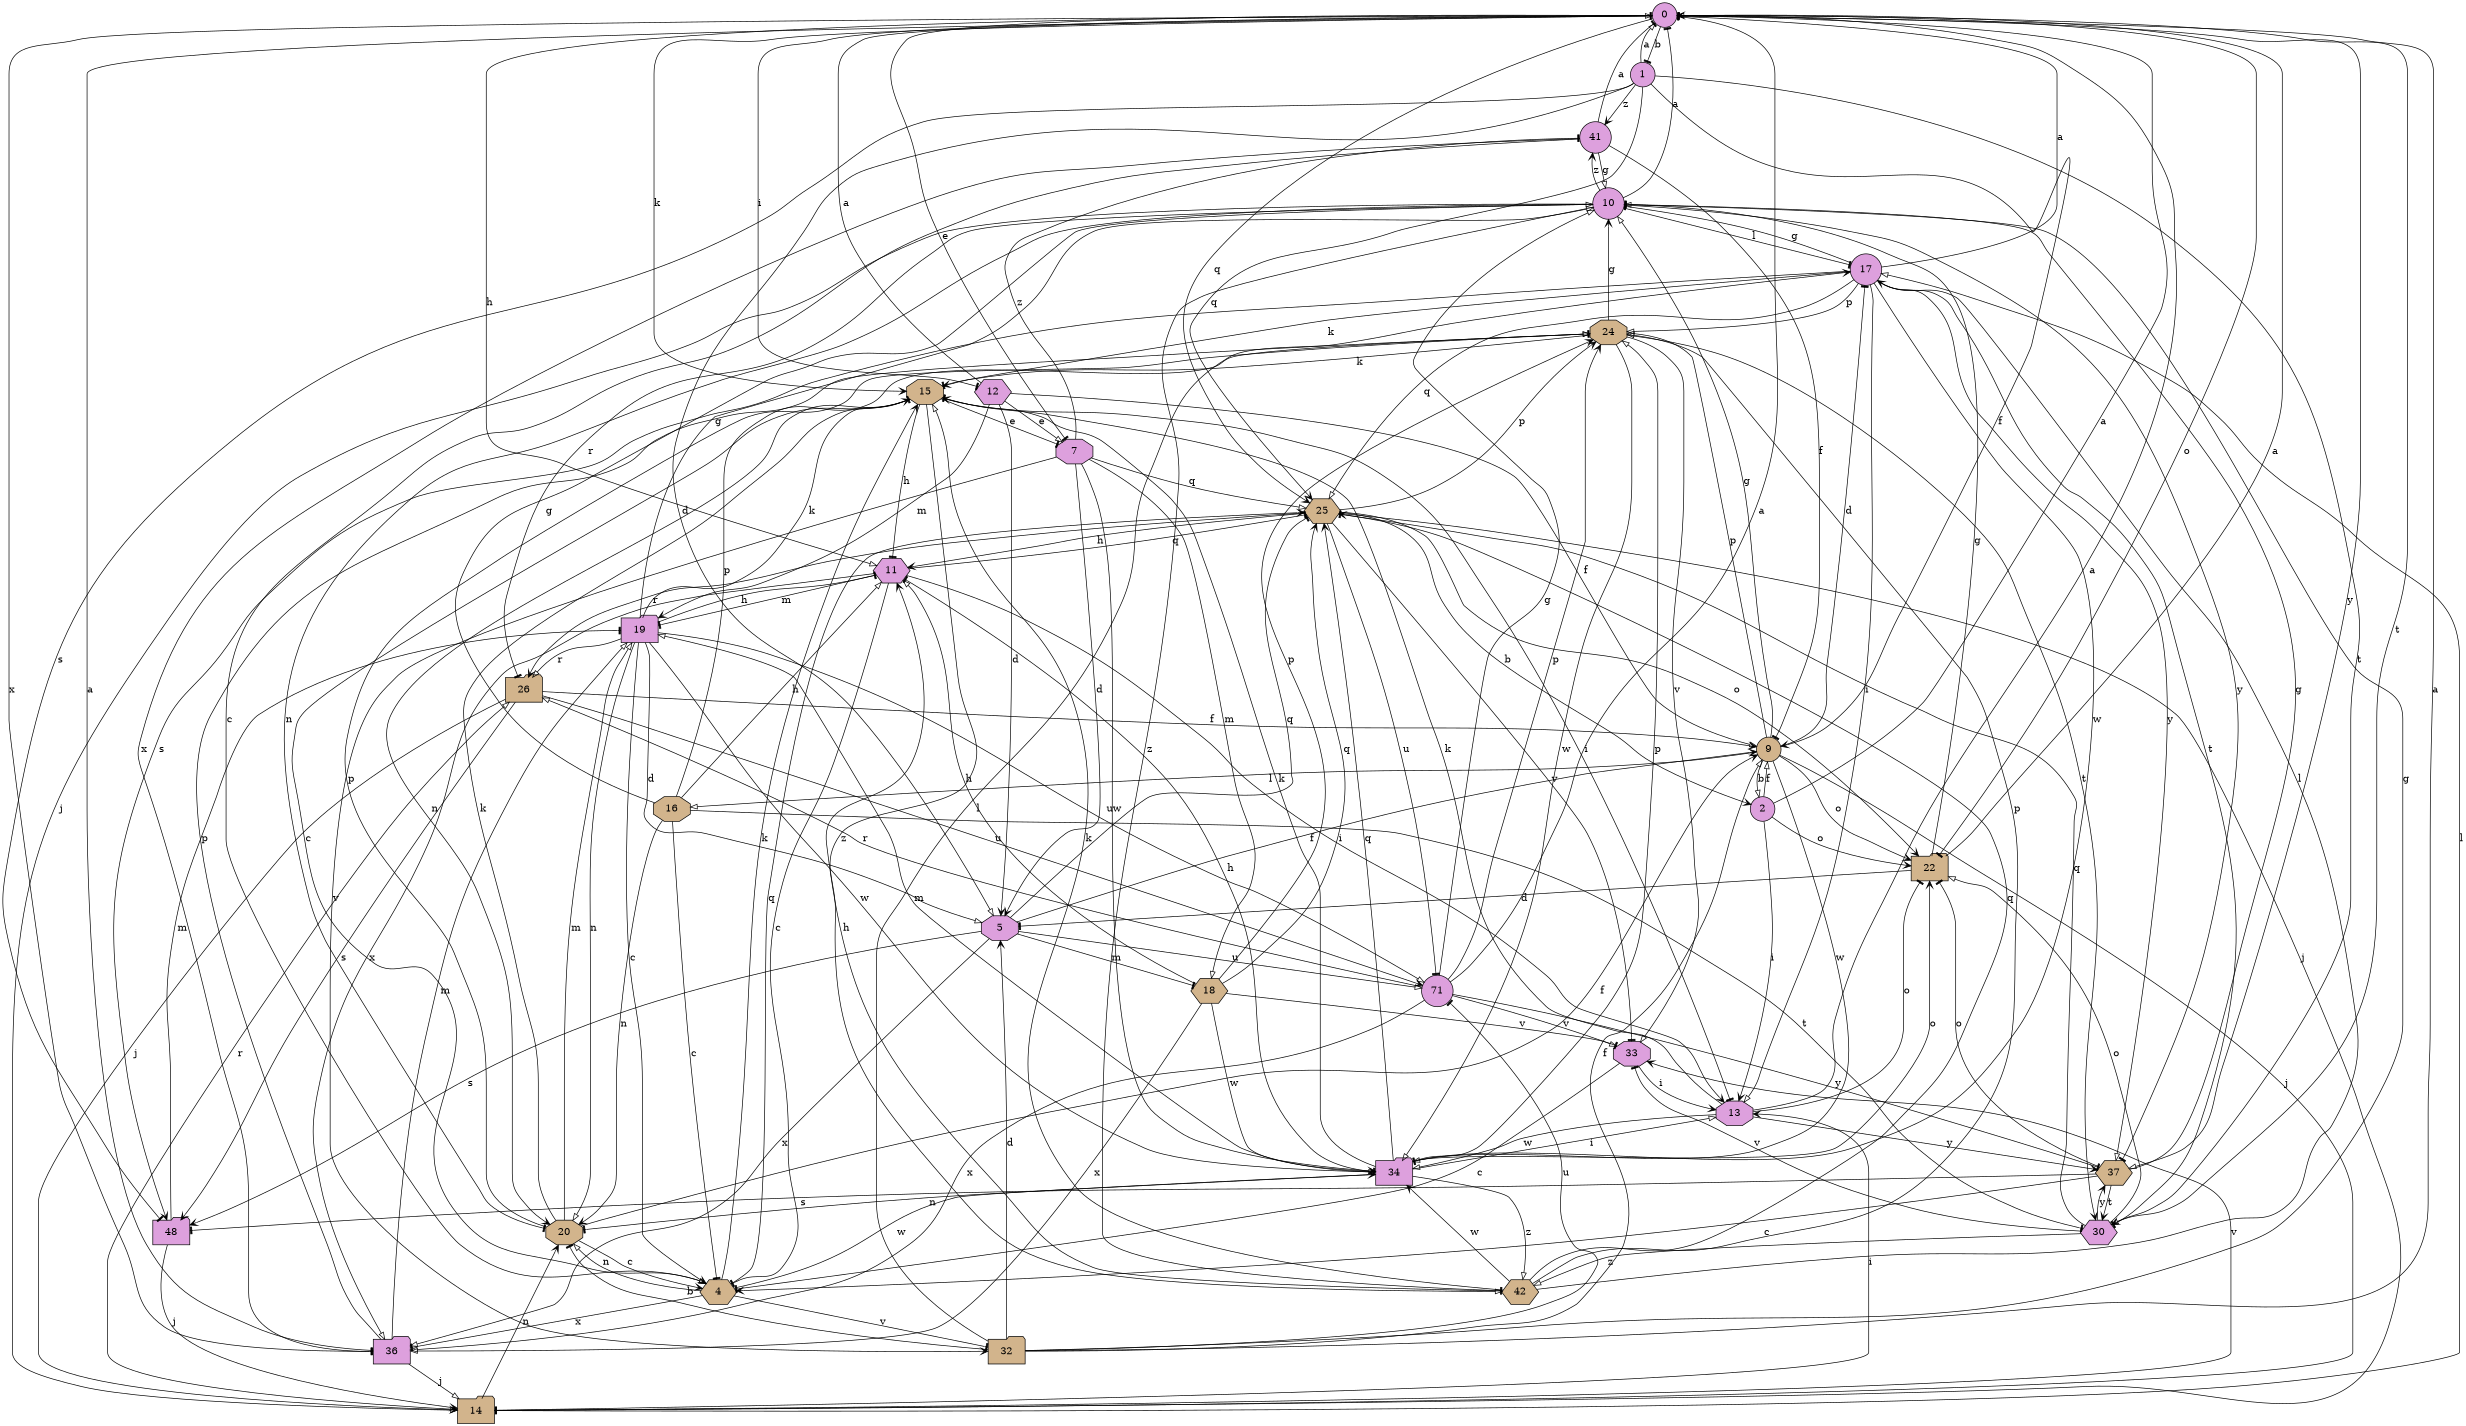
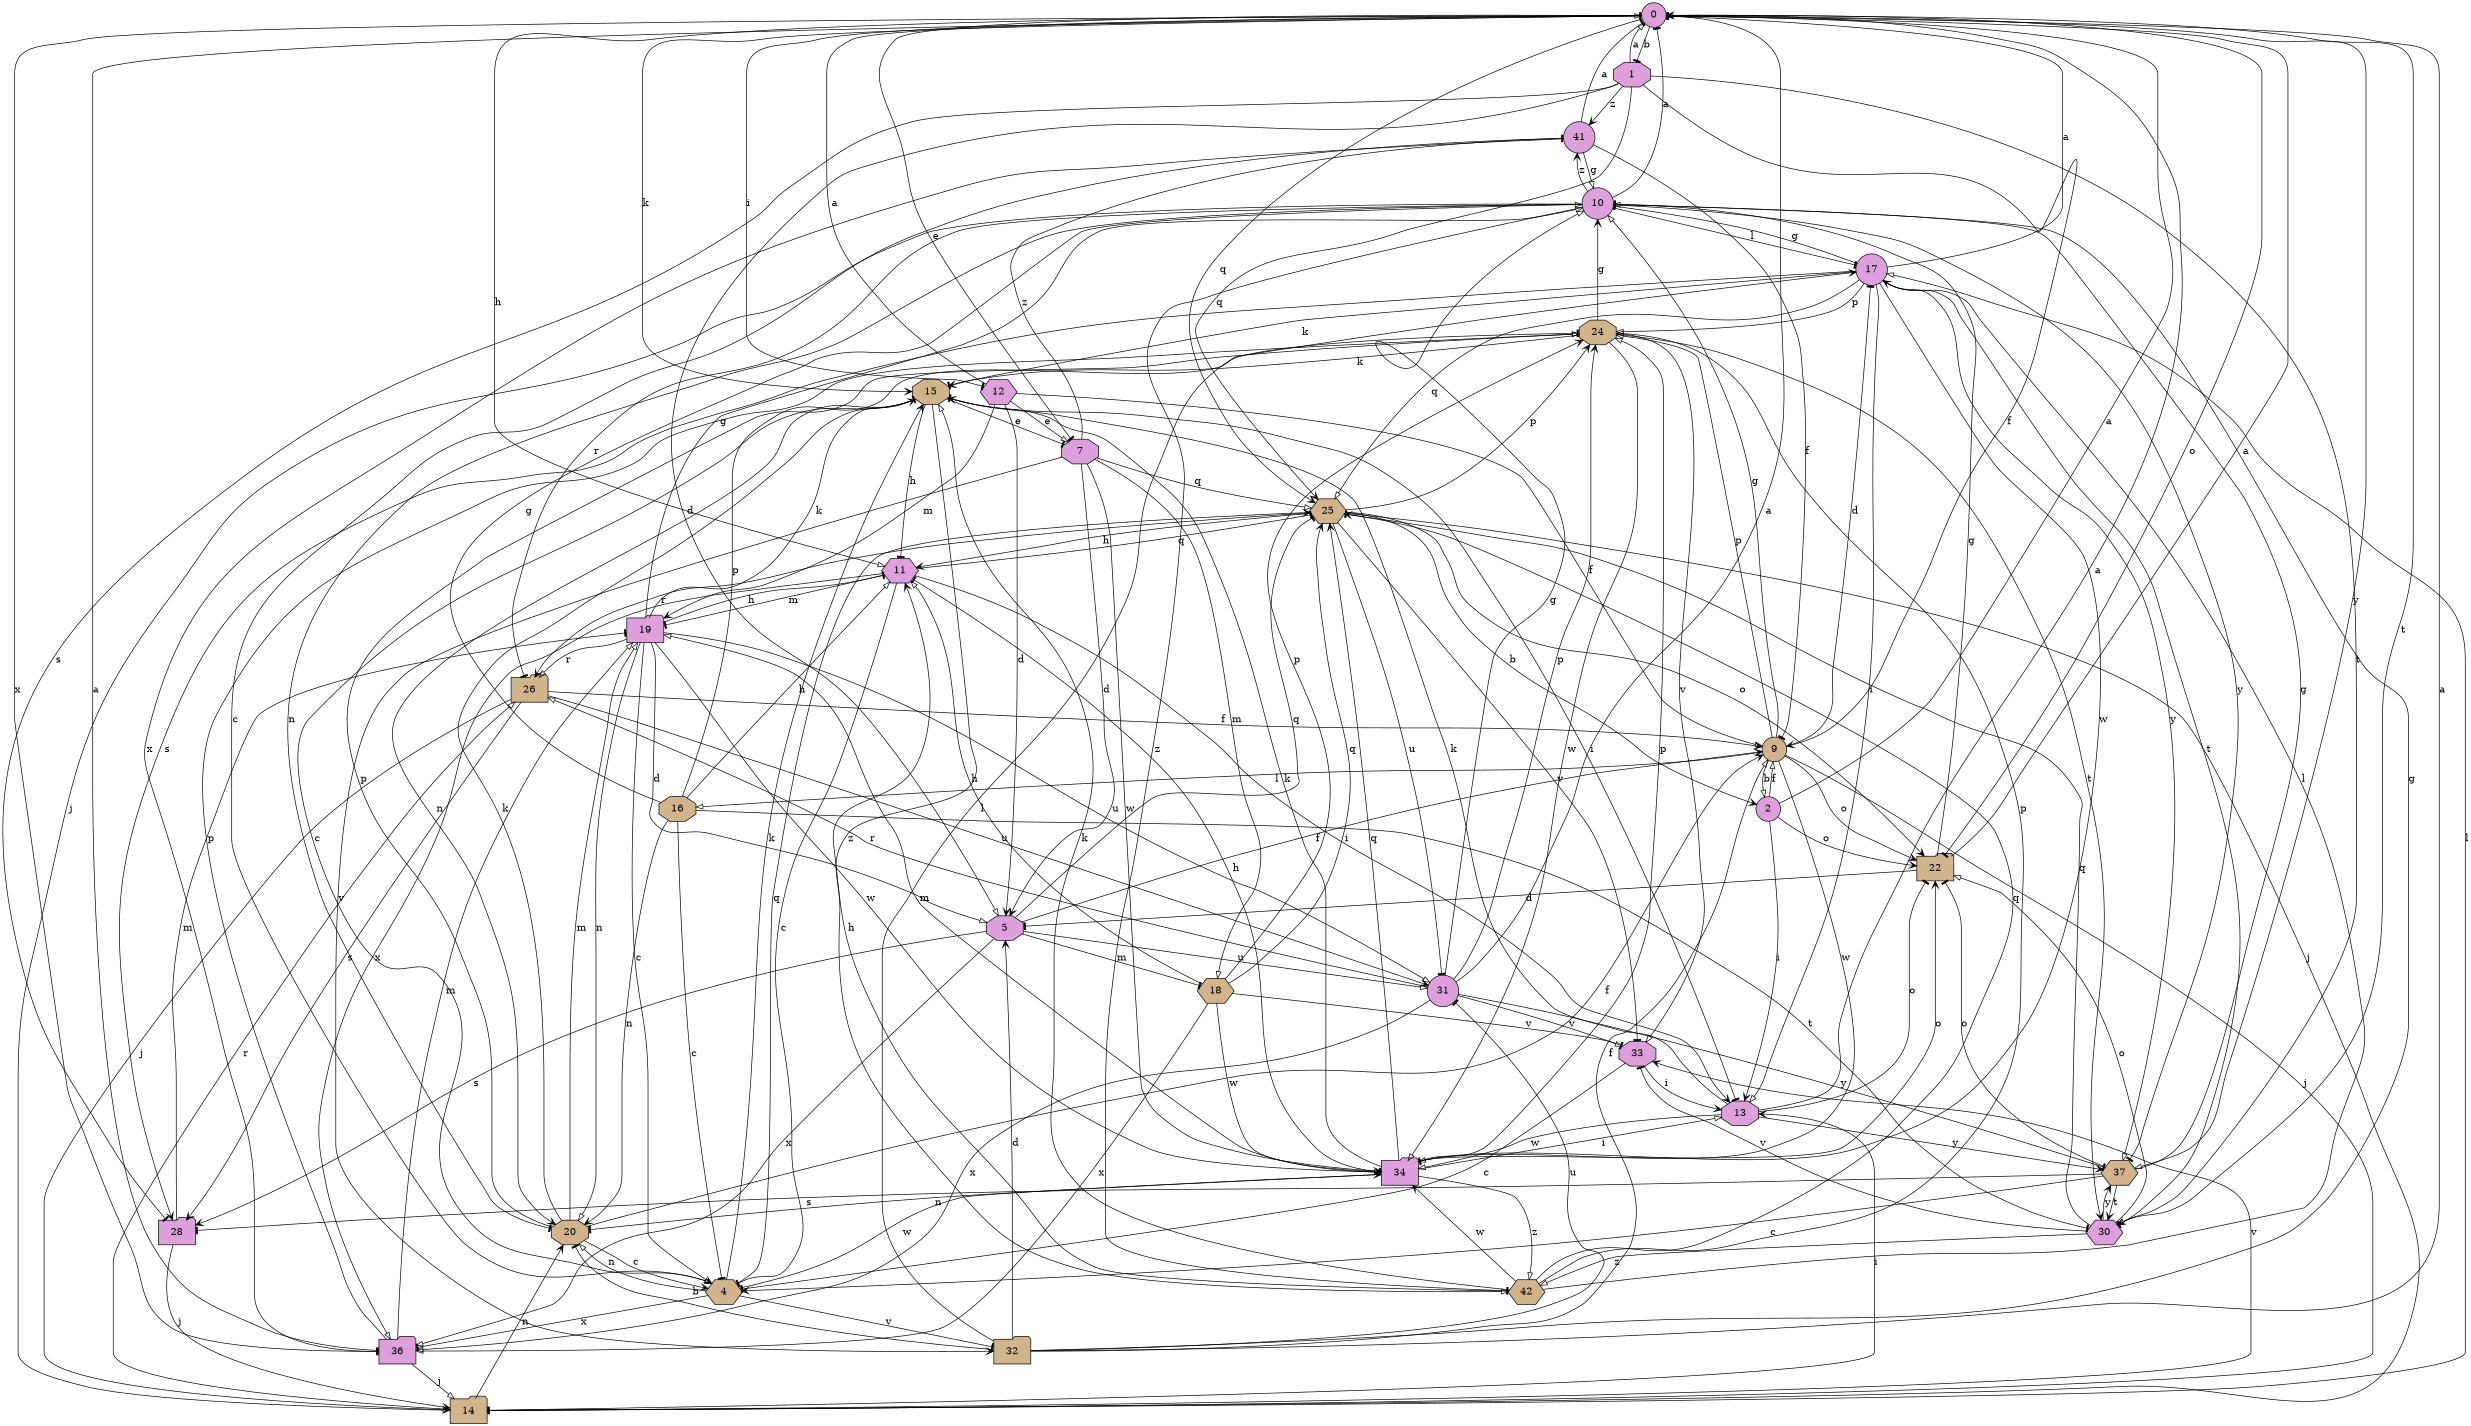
node "1": shape circle -> octagon
node "71": label "71" -> "31"
node "48": label "48" -> "28"
